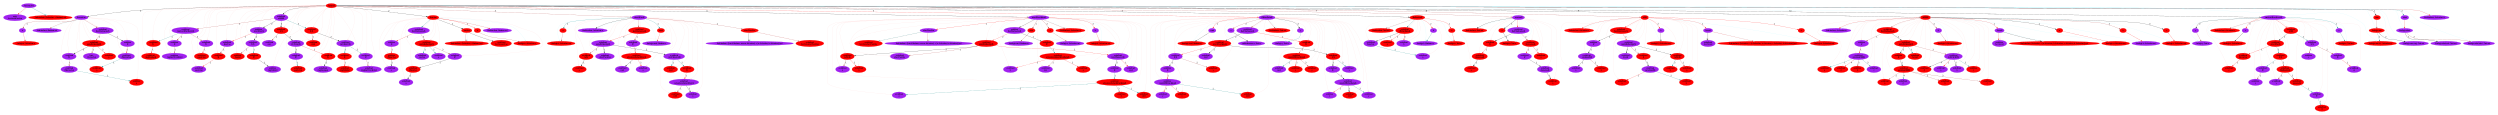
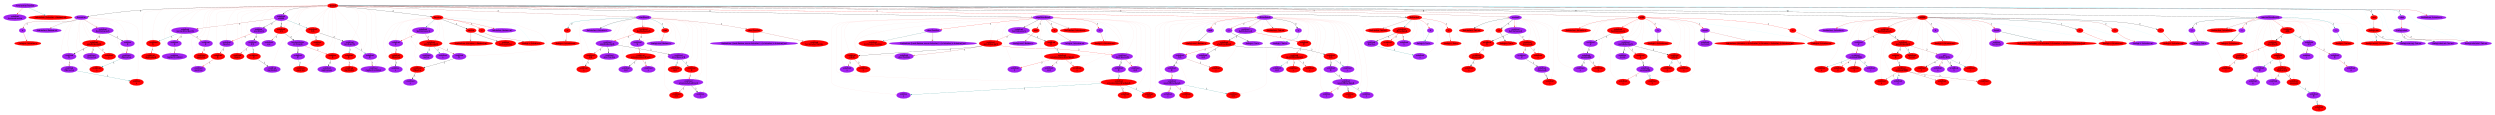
node "fctisinactive": label "fctisinactive" -> "functionwhenThenElse"
node "apply functionisInactive": label "apply functionisInactive" -> "undefined functionisInactive"
node "undefined {clr:$msg:$}": label "undefined {clr:$msg:$}" -> "functionisActive {clr:$msg:$}"
node "withbehaviour.x : Text in": label "withbehaviour.x : Text in" -> "theArgs.x : Text in"
node "theArgs.b : Boolean in": label "theArgs.b : Boolean in" -> "theArgs.b : Text in"
node "from fctisinactive": label "from fctisinactive" -> "undefined fctisinactive"
node "undefined {a:$b:$c:$d:$}": label "undefined {a:$b:$c:$d:$}" -> "until {a:$b:$c:$d:$}"
